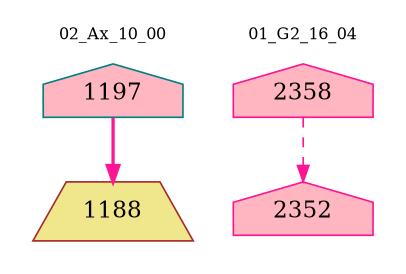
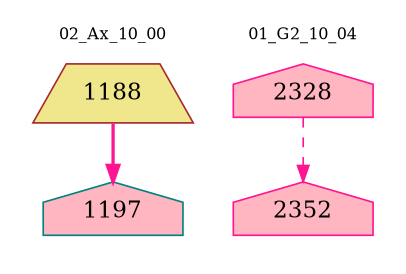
cluster "01_G2_16_04": label "01_G2_16_04" -> "01_G2_10_04"
node "2358": label "2358" -> "2328"
edge "1197" -> "1188": reversed
